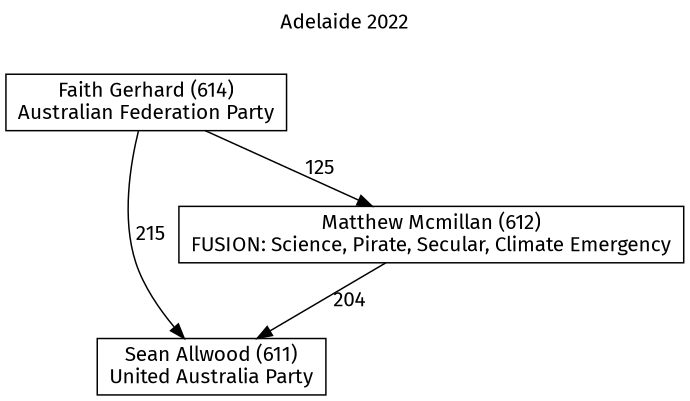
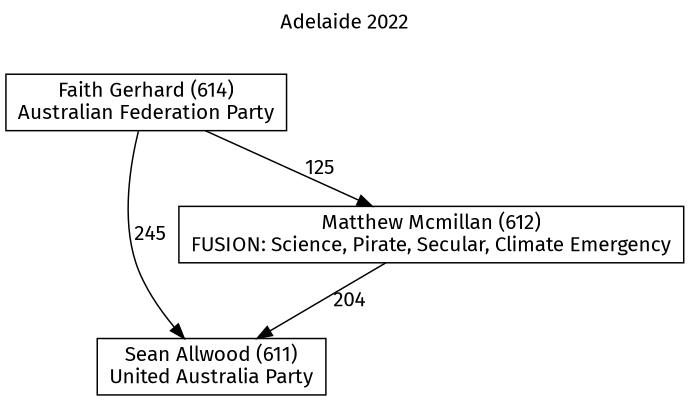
edge "Faith Gerhard (614) Australian Federation Party" -> "Sean Allwood (611) United Australia Party": label "215" -> "245"
